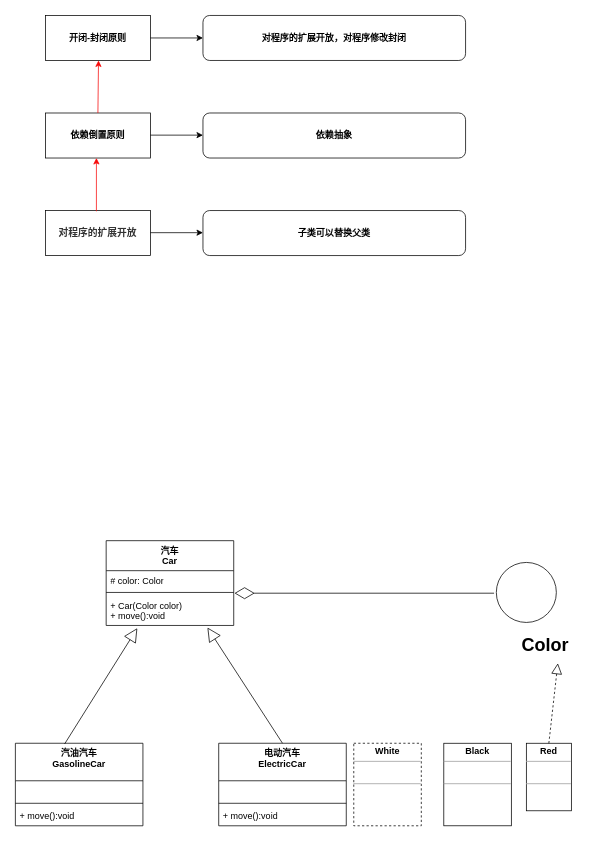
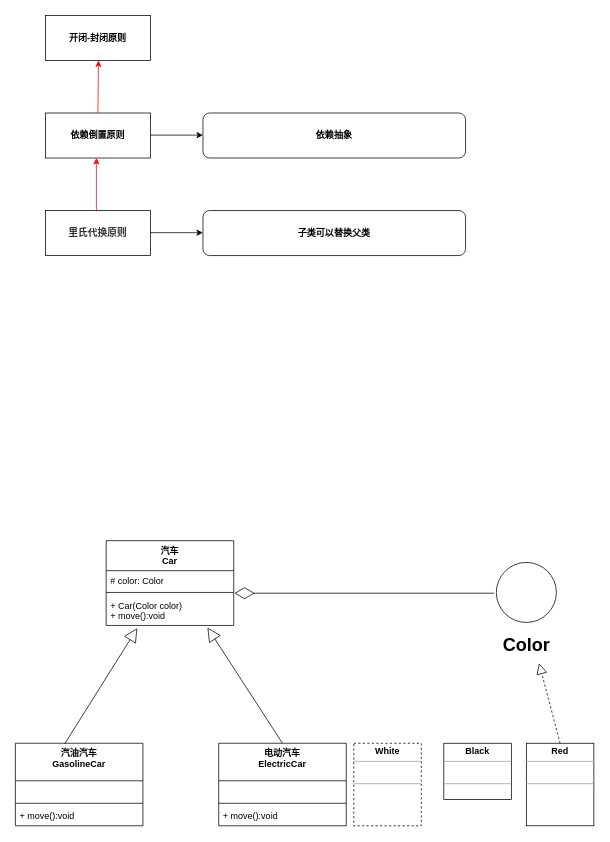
edge "开闭-封闭原则" -> "对程序的扩展开放，对程序修改封闭": removed
node "对程序的扩展开放，对程序修改封闭": removed
node "对程序的扩展开放": label "对程序的扩展开放" -> "里氏代换原则"
node "Color": moved (545, 645) -> (526, 645)
node "Red": size 45x68 -> 68x83
node "Black": size 68x83 -> 68x56
